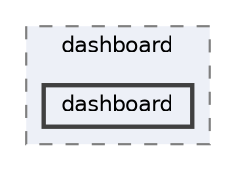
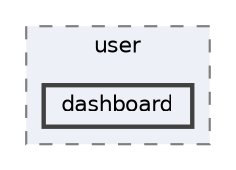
cluster "dashboard": label "dashboard" -> "user"
